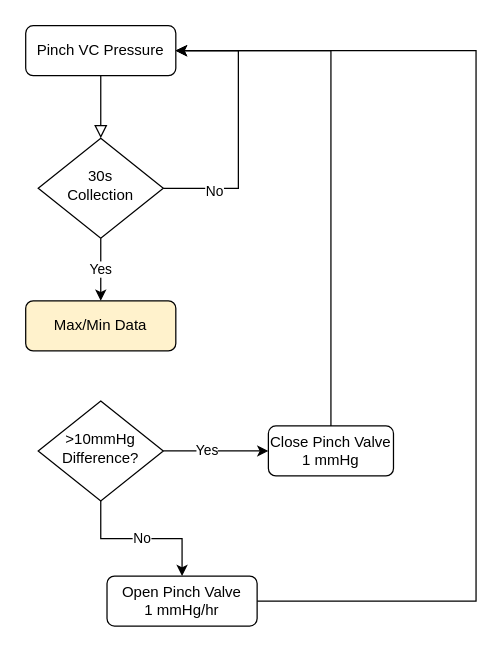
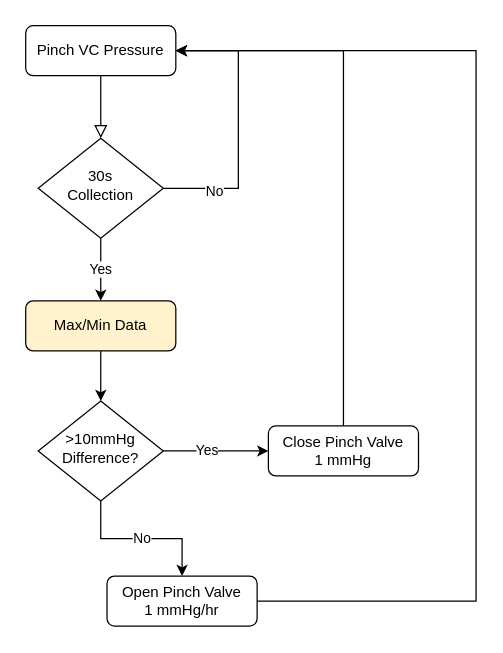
edge "Max/Min Data" -> ">10mmHg Difference?": added
node "Close Pinch Valve 1 mmHg": size 125x50 -> 150x50
